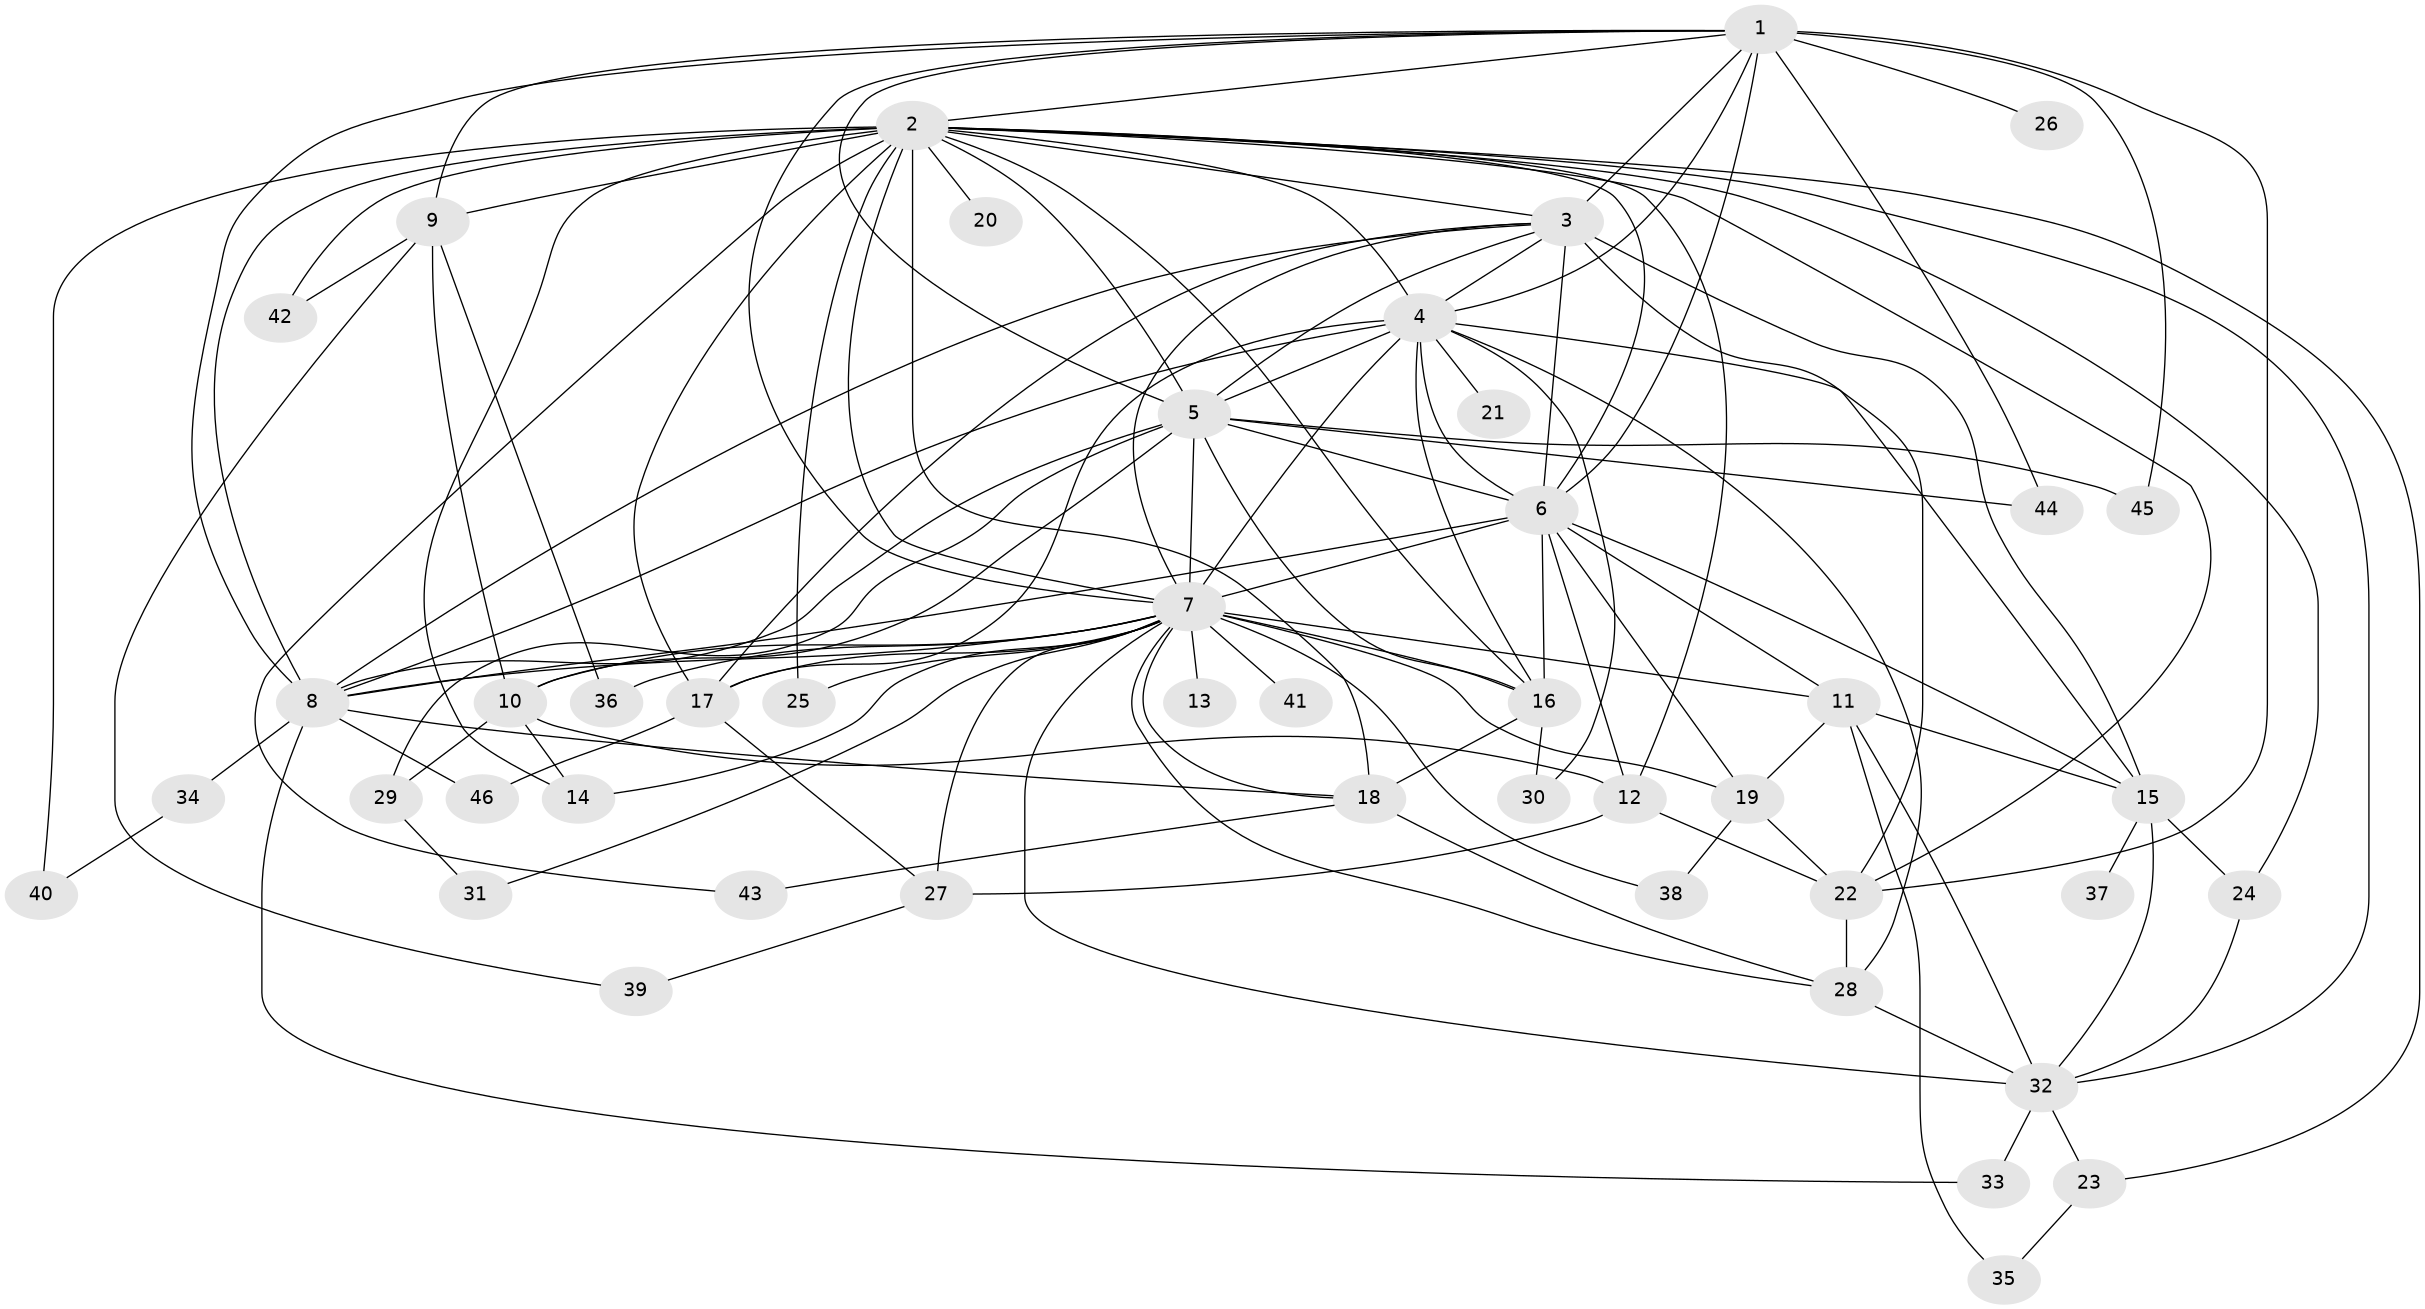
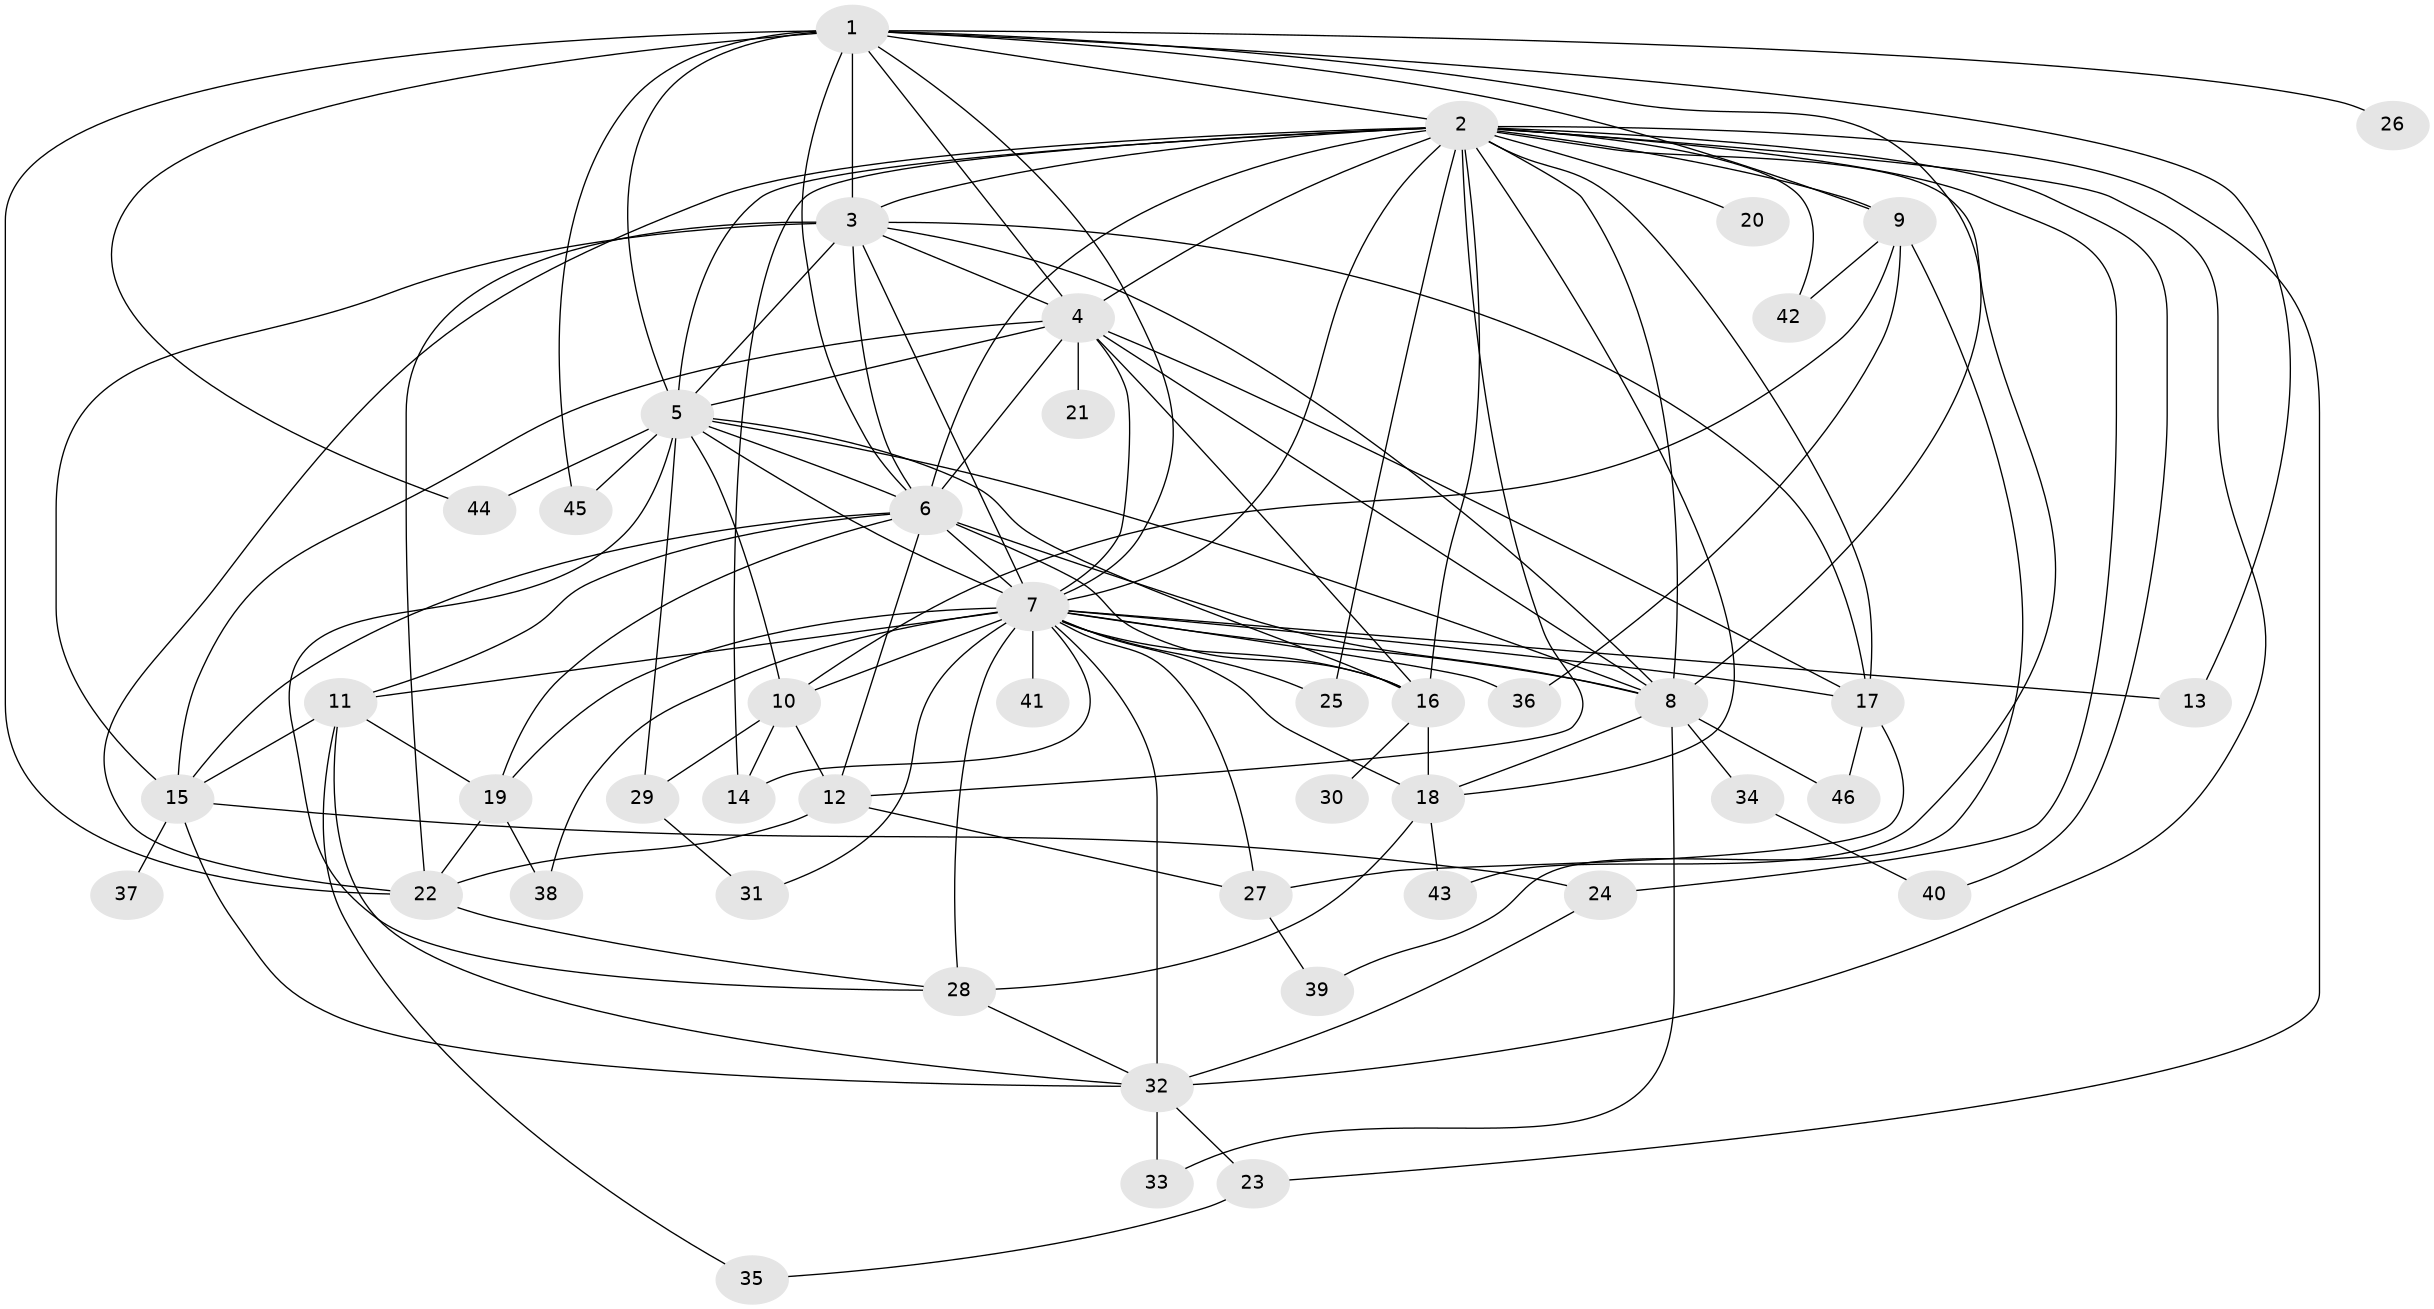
edge "1" -- "13": added
edge "4" -- "30": removed
edge "4" -- "28": now "5" -- "28"
